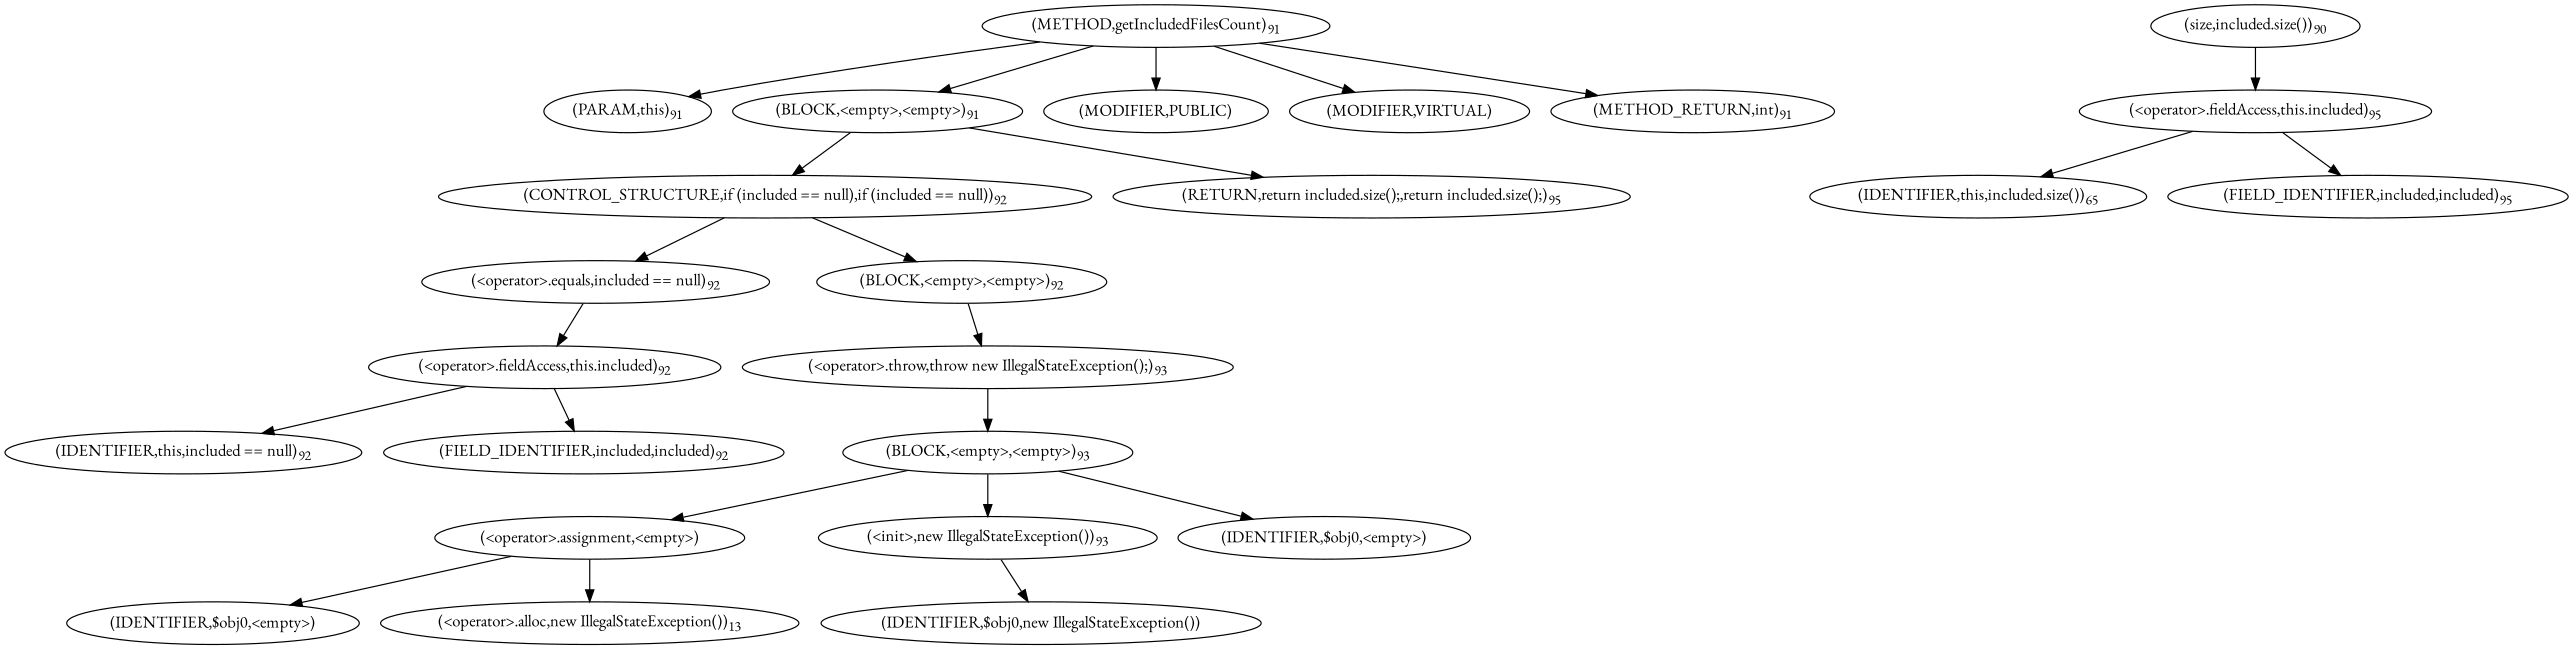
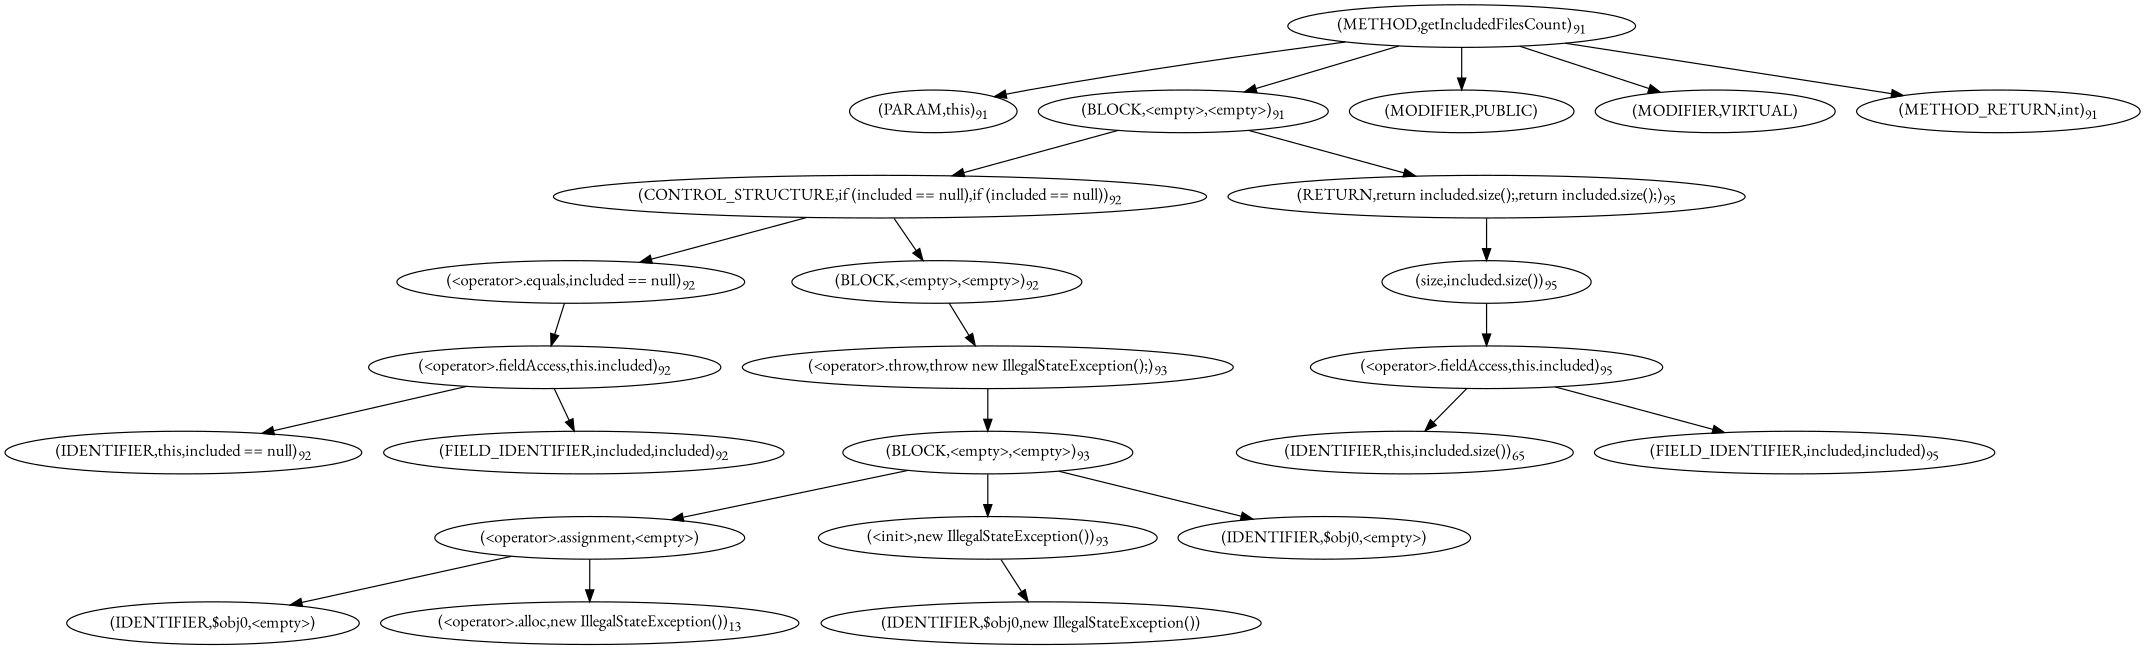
node "(size,included.size())": text "90" -> "95"
edge "(RETURN,return included.size();,return included.size();)" -> "(size,included.size())": added
